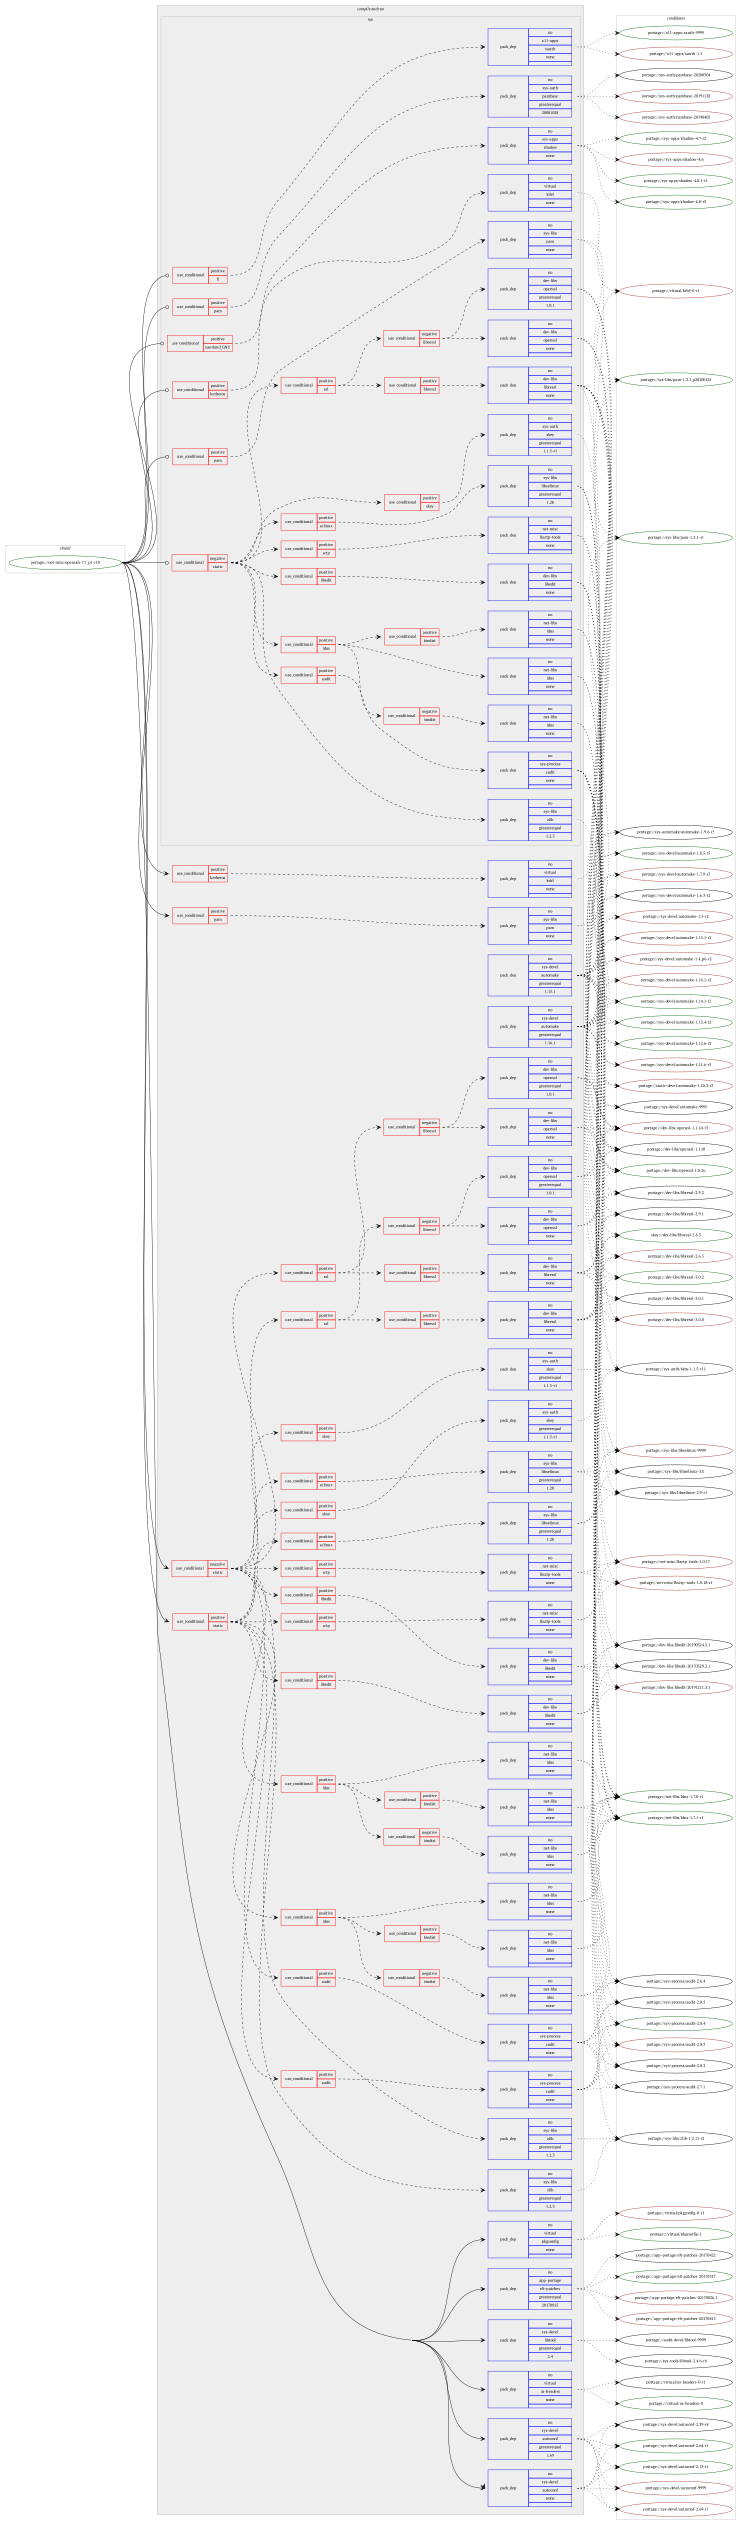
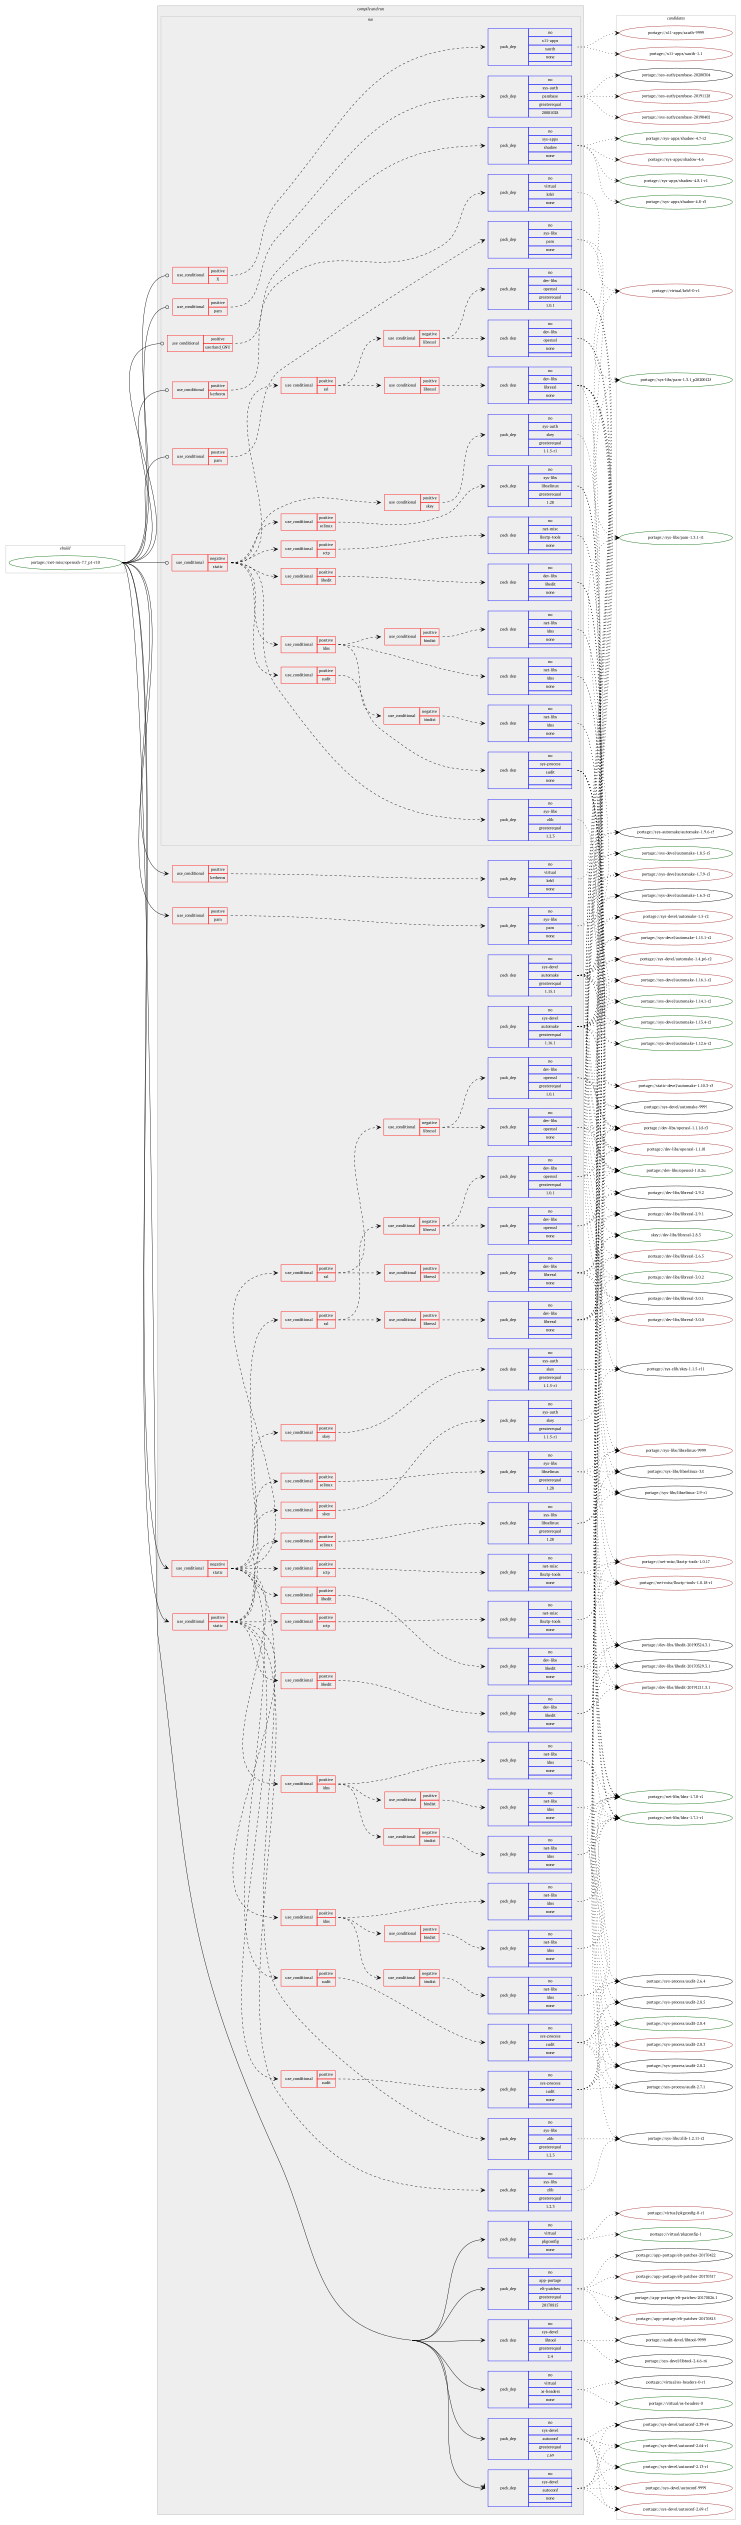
node "portage://x11-apps/xauth-9999": color darkgreen -> brown
node "portage://sys-devel/automake-1.11.6-r3": removed
node "portage://dev-libs/openssl-1.1.0l": color black -> brown
node "portage://sys-auth/skey-1.1.5-r11": label "portage://sys-auth/skey-1.1.5-r11" -> "portage://sys-zlib/skey-1.1.5-r11"
node "portage://app-portage/elt-patches-20170317": color darkgreen -> brown
node "portage://app-portage/elt-patches-20170826.1": color brown -> black
node "portage://sys-tools/libtool-2.4.6-r6": label "portage://sys-tools/libtool-2.4.6-r6" -> "portage://sys-devel/libtool-2.4.6-r6"
